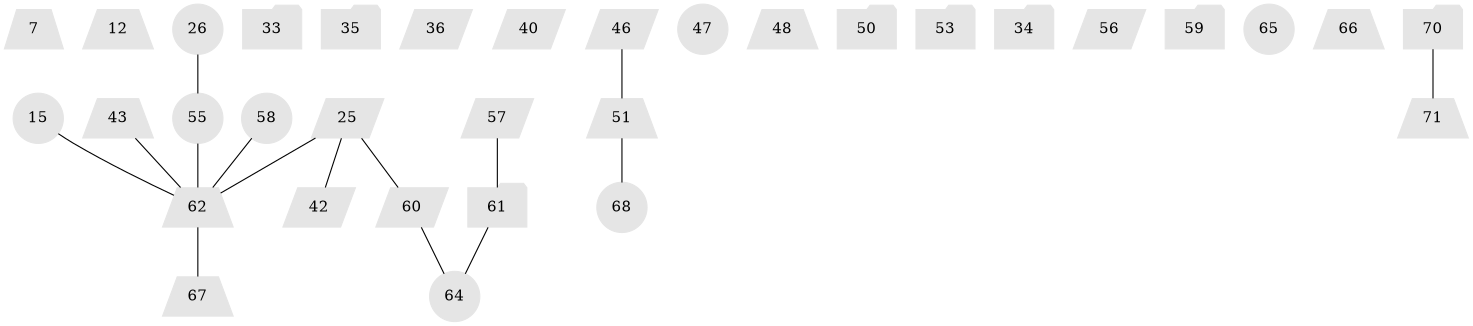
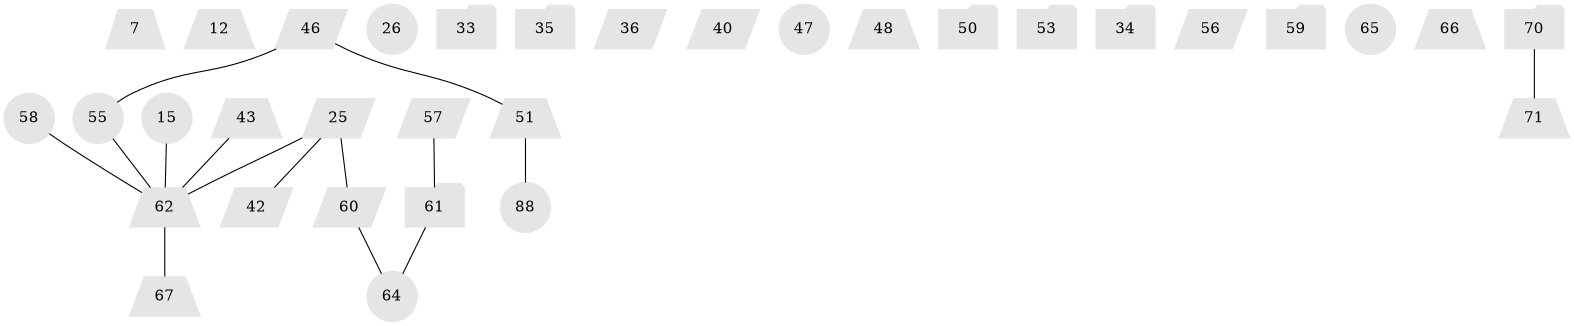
edge "26" -- "55": now "46" -- "55"
node "68": label "68" -> "88"
